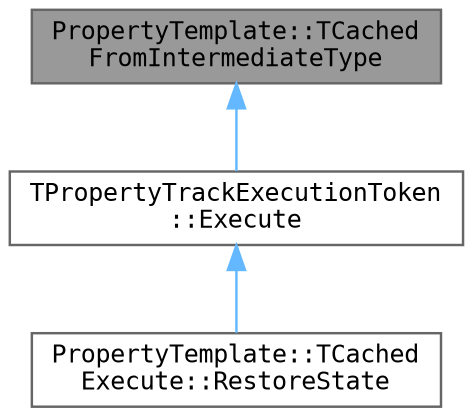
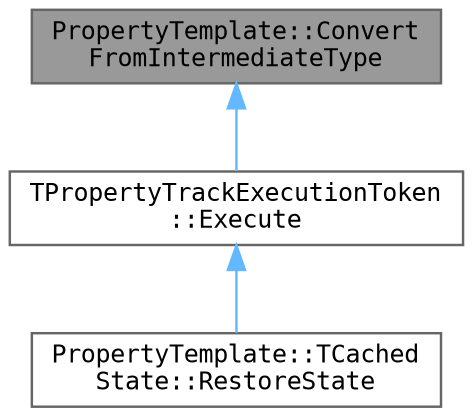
node "PropertyTemplate::TCached FromIntermediateType": label "PropertyTemplate::TCached FromIntermediateType" -> "PropertyTemplate::Convert FromIntermediateType"
node "PropertyTemplate::TCached Execute::RestoreState": label "PropertyTemplate::TCached Execute::RestoreState" -> "PropertyTemplate::TCached State::RestoreState"
